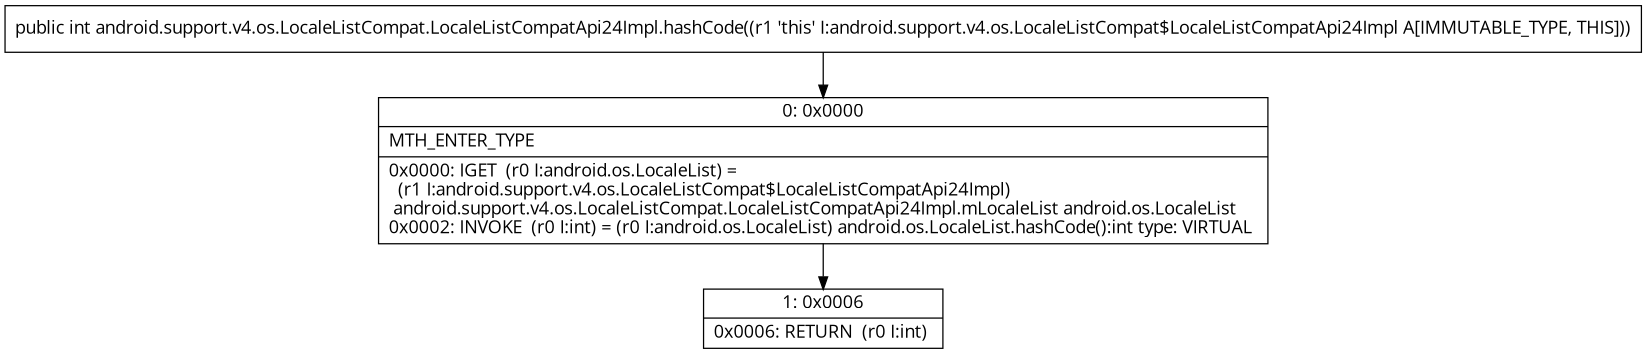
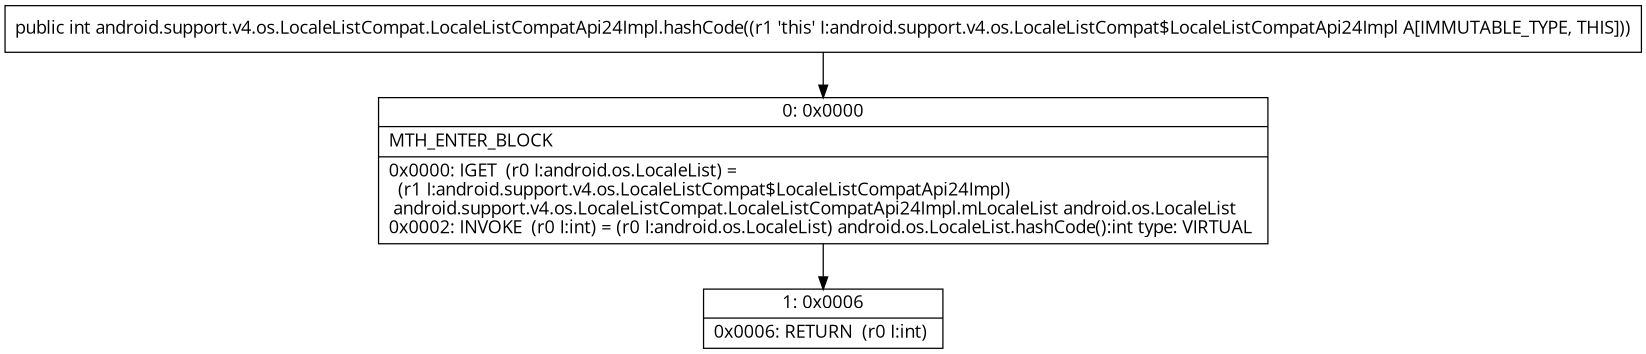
node "0: 0x0000": text "MTH_ENTER_TYPE" -> "MTH_ENTER_BLOCK"
